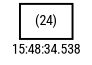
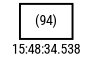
node "(24)": label "(24)" -> "(94)"
